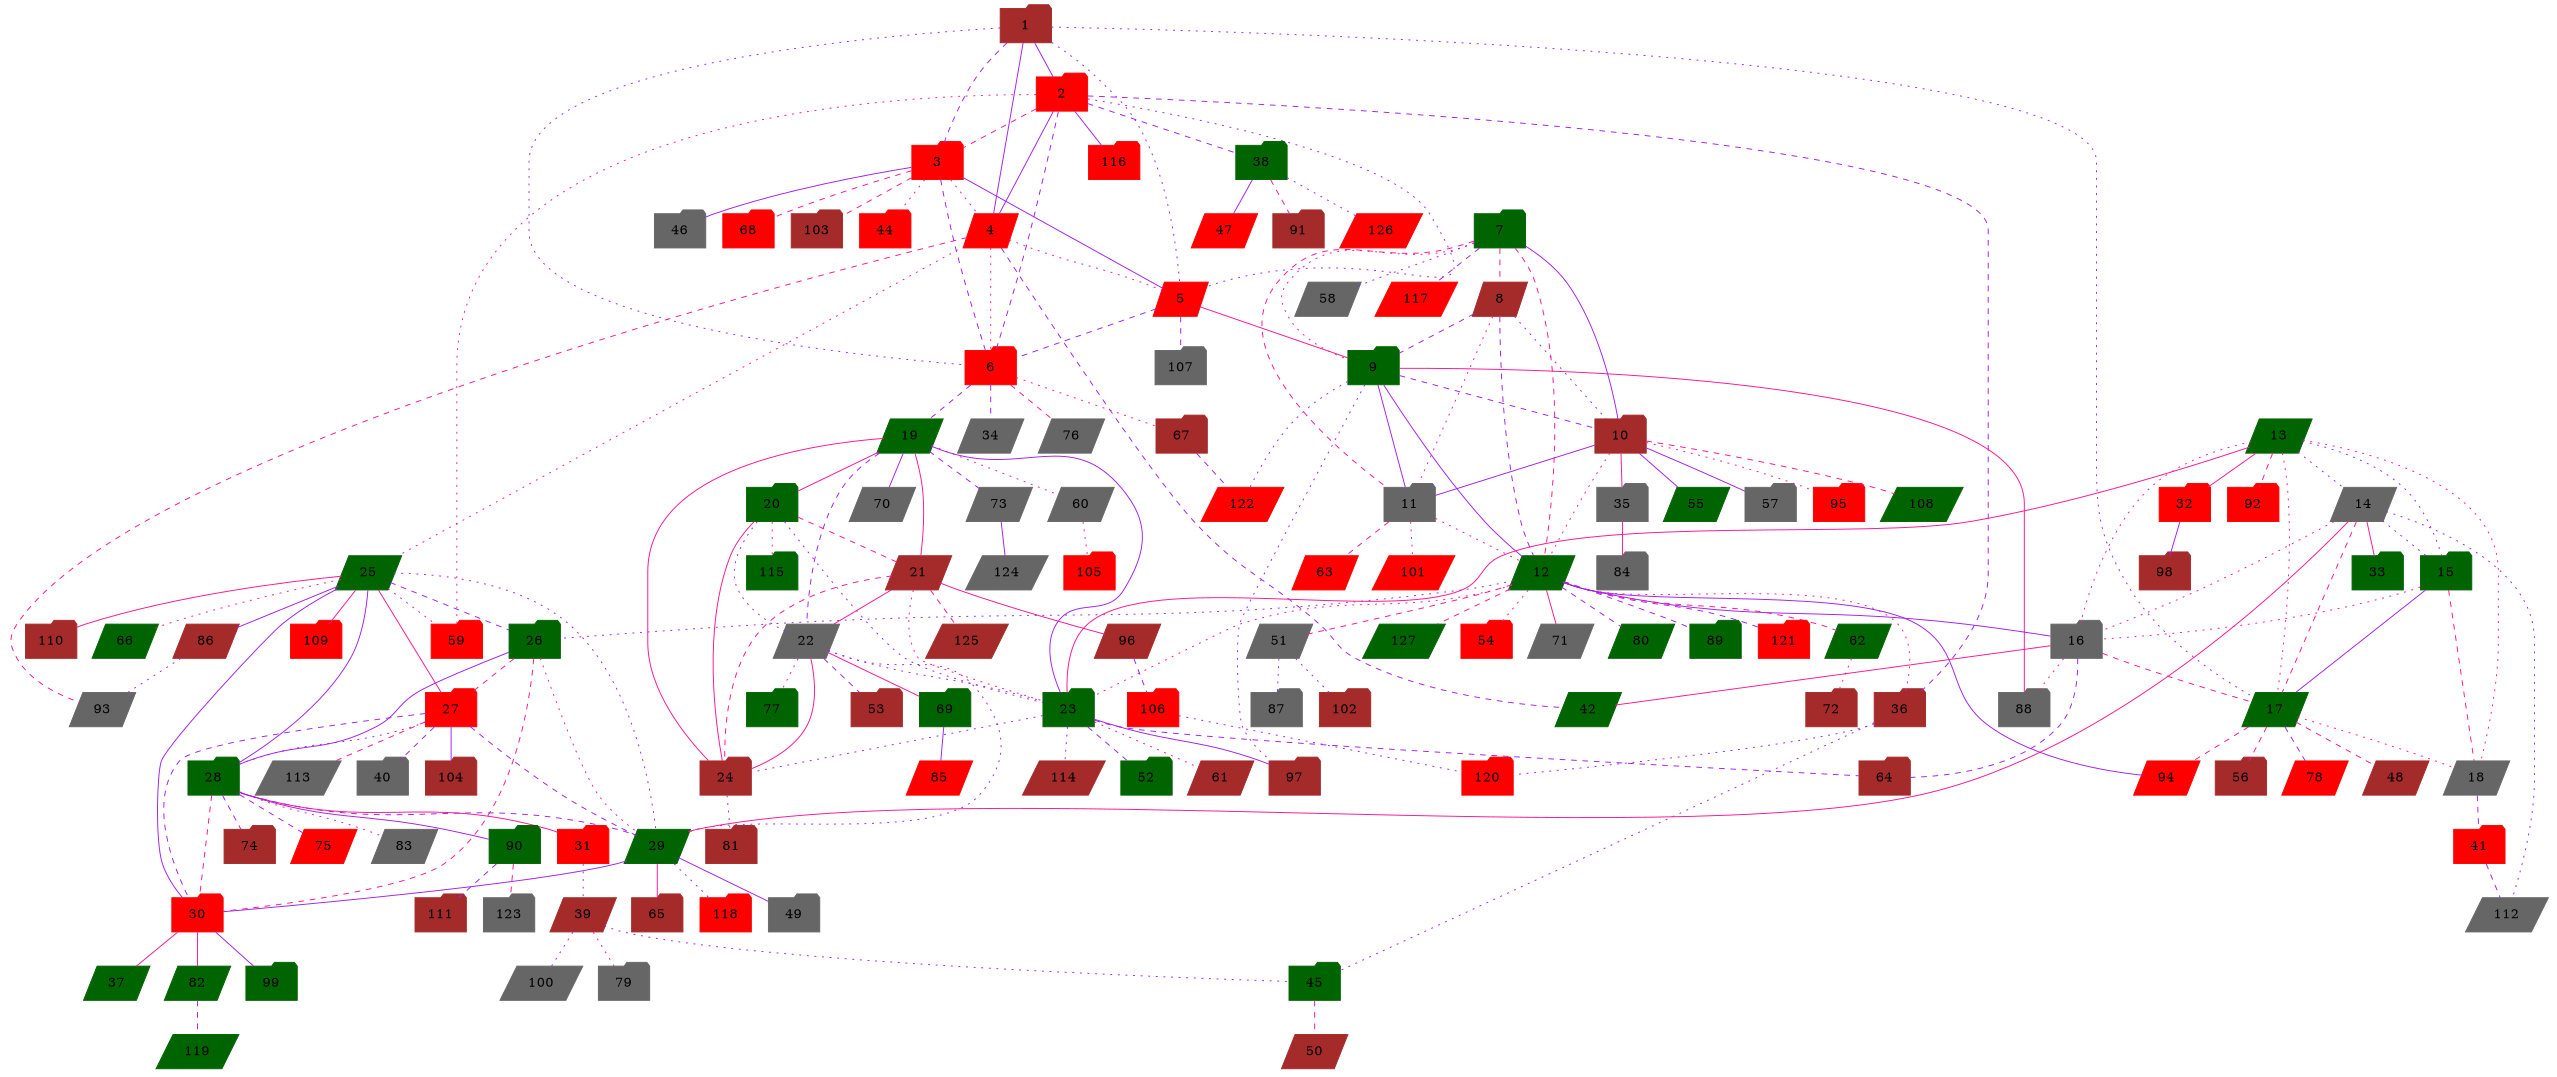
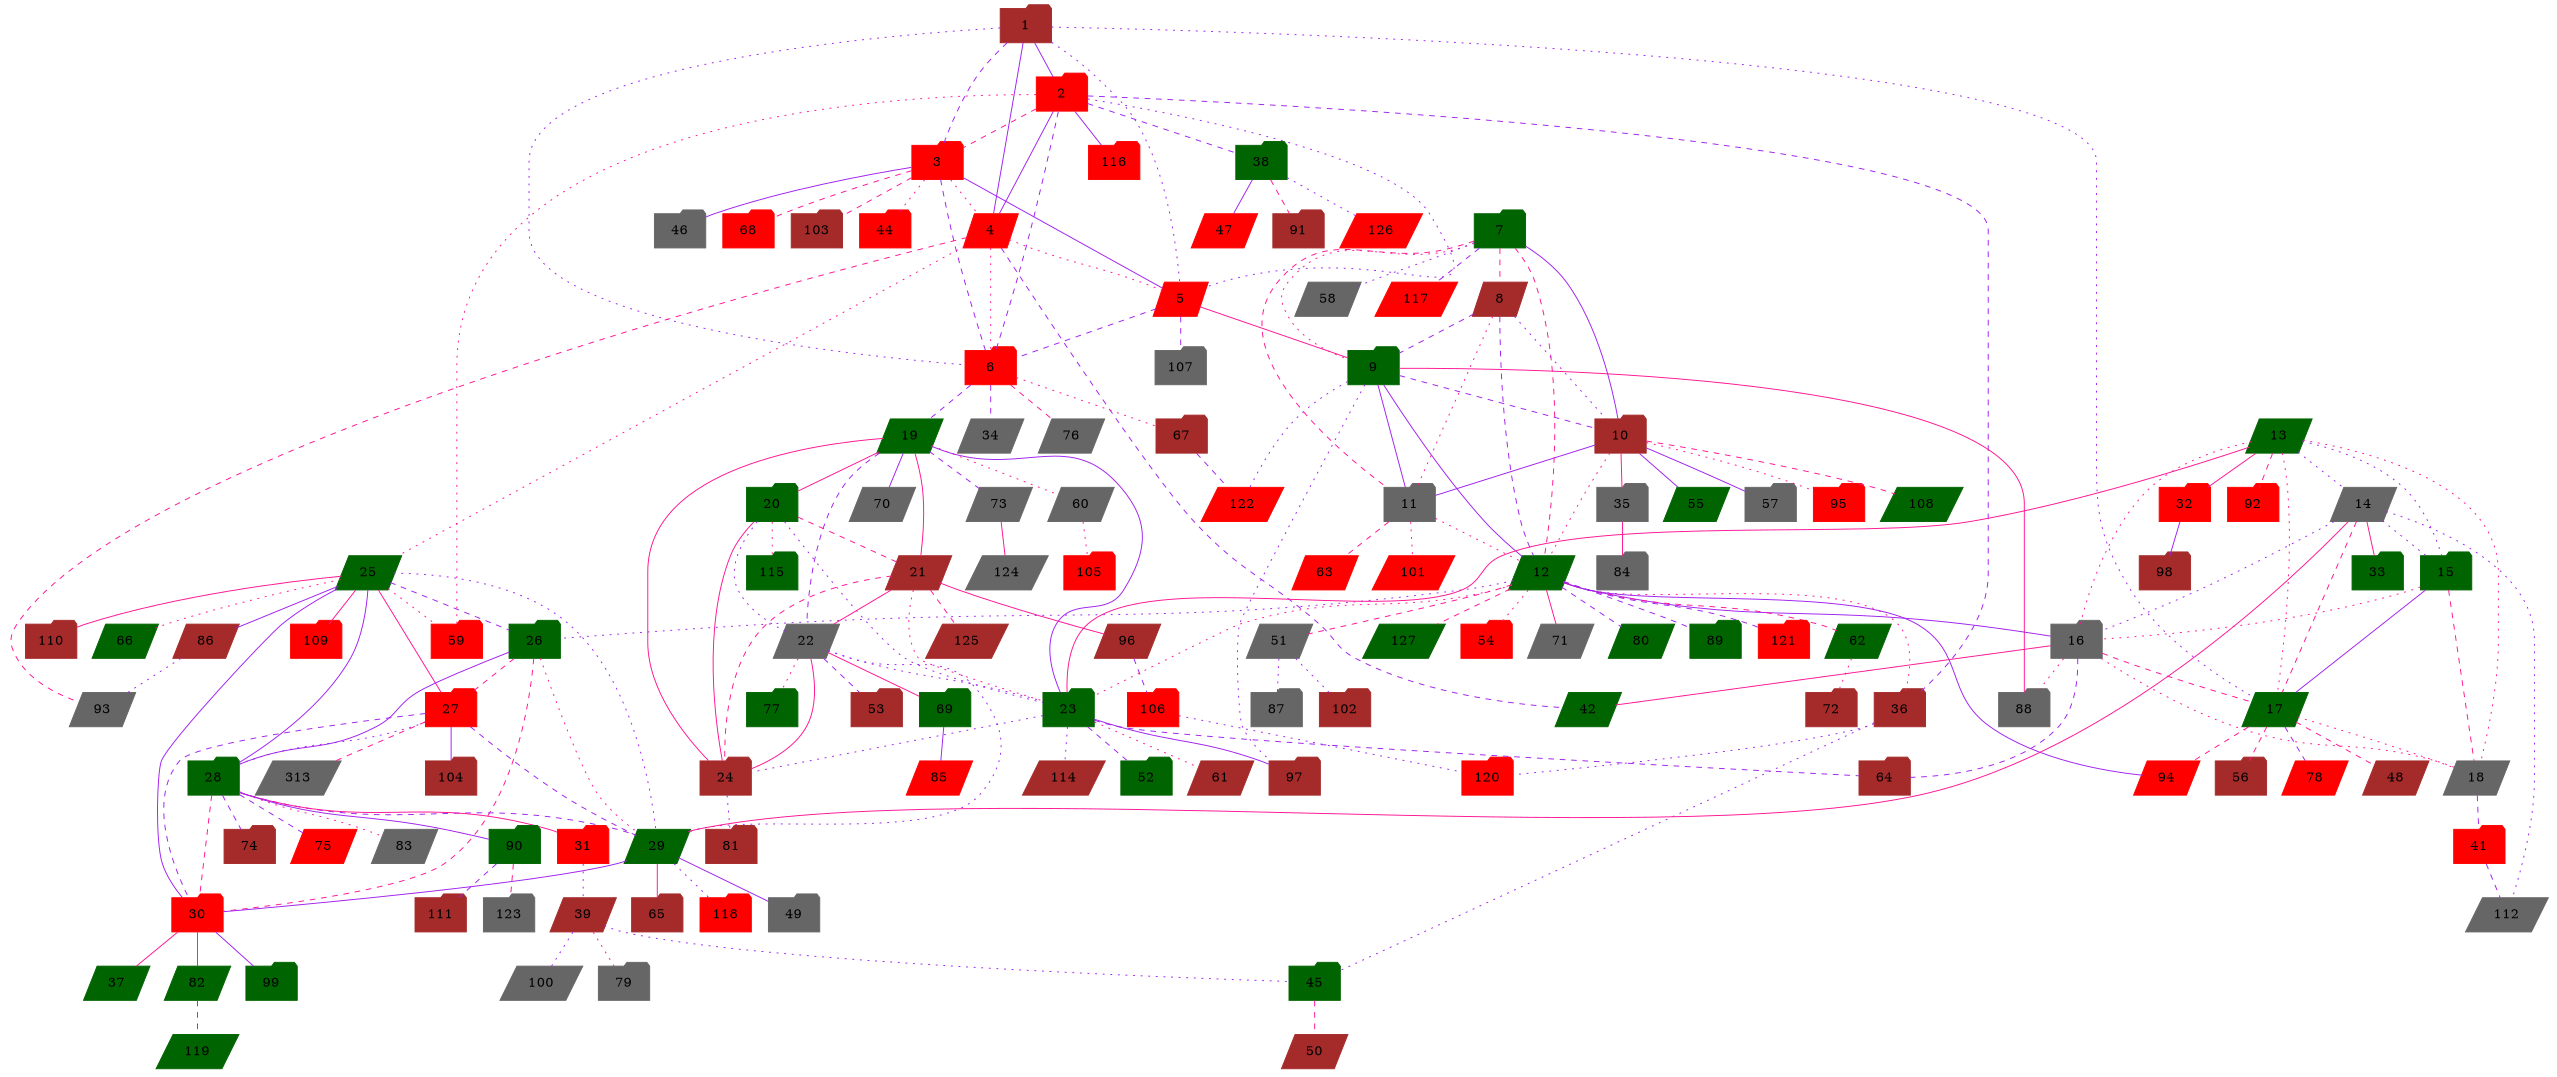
edge "73" -- "124": color purple -> deeppink
edge "14" -- "16": color deeppink -> purple
edge "16" -- "18": added
node "113": label "113" -> "313"
node "40": removed
